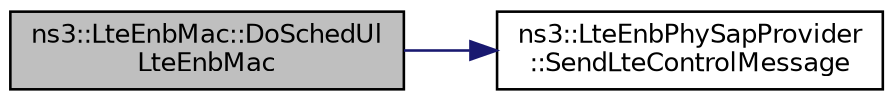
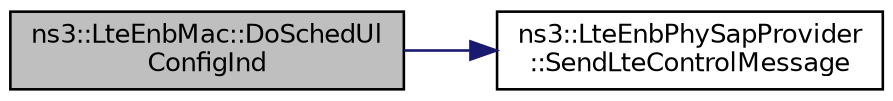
node "ns3::LteEnbMac::DoSchedUl LteEnbMac": label "ns3::LteEnbMac::DoSchedUl LteEnbMac" -> "ns3::LteEnbMac::DoSchedUl ConfigInd"
